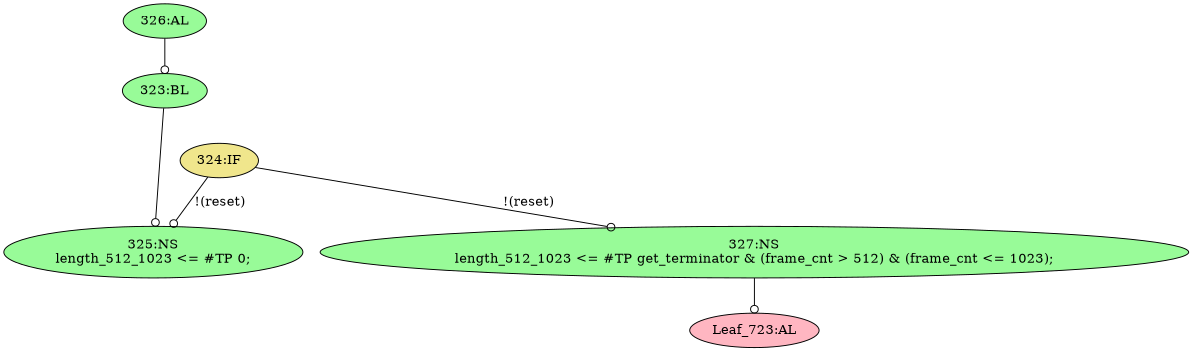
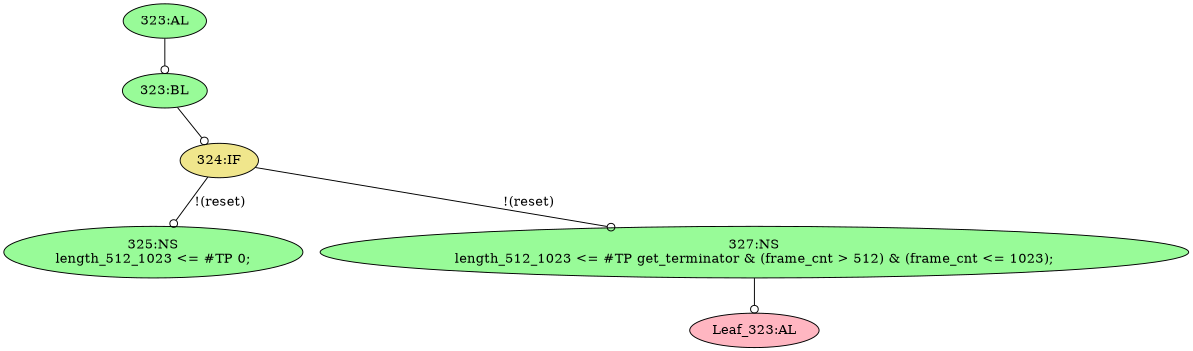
node "326:AL": label "326:AL" -> "323:AL"
edge "323:BL" -> "325:NS length_512_1023 <= #TP 0;": now "323:BL" -> "324:IF"
node "Leaf_723:AL": label "Leaf_723:AL" -> "Leaf_323:AL"
